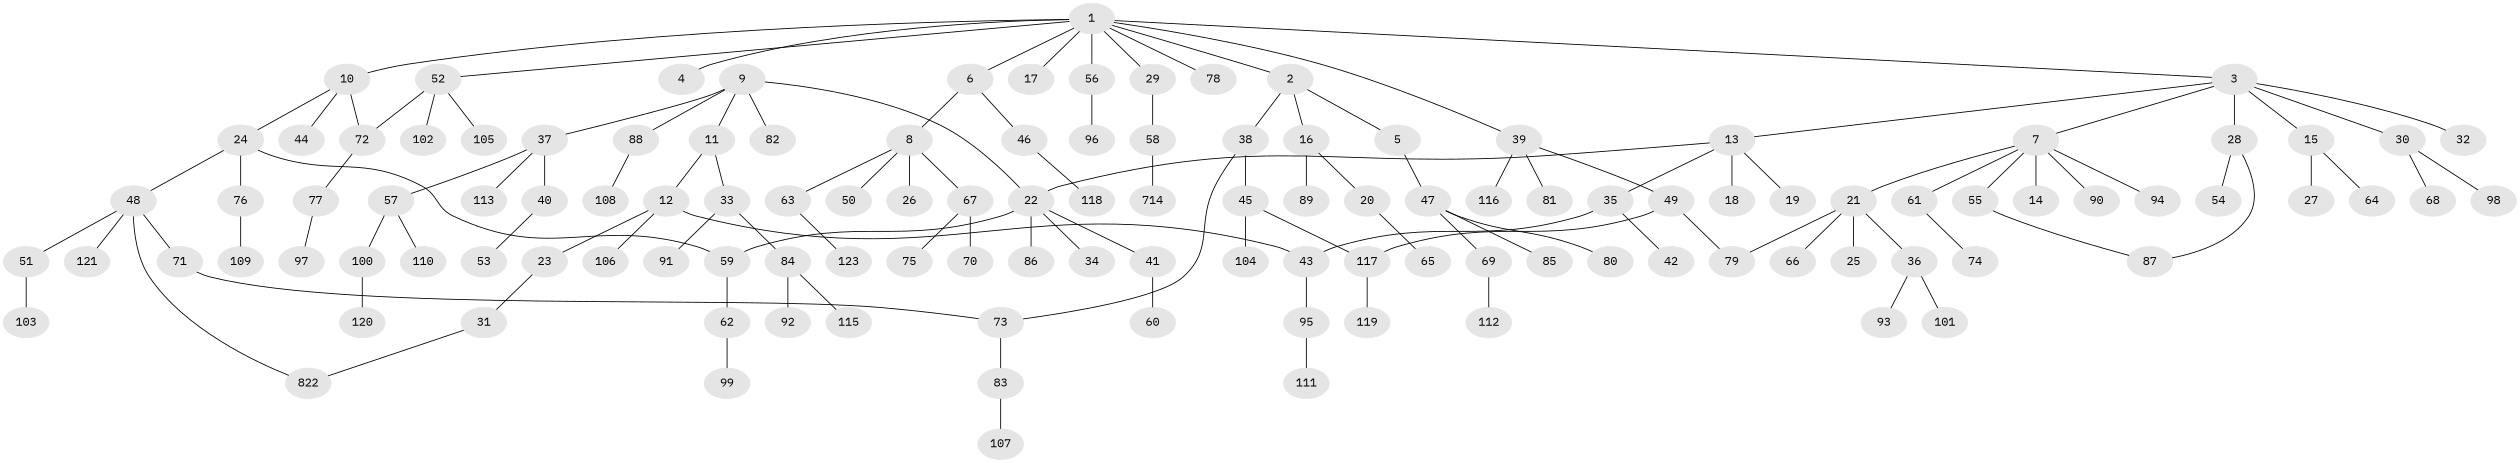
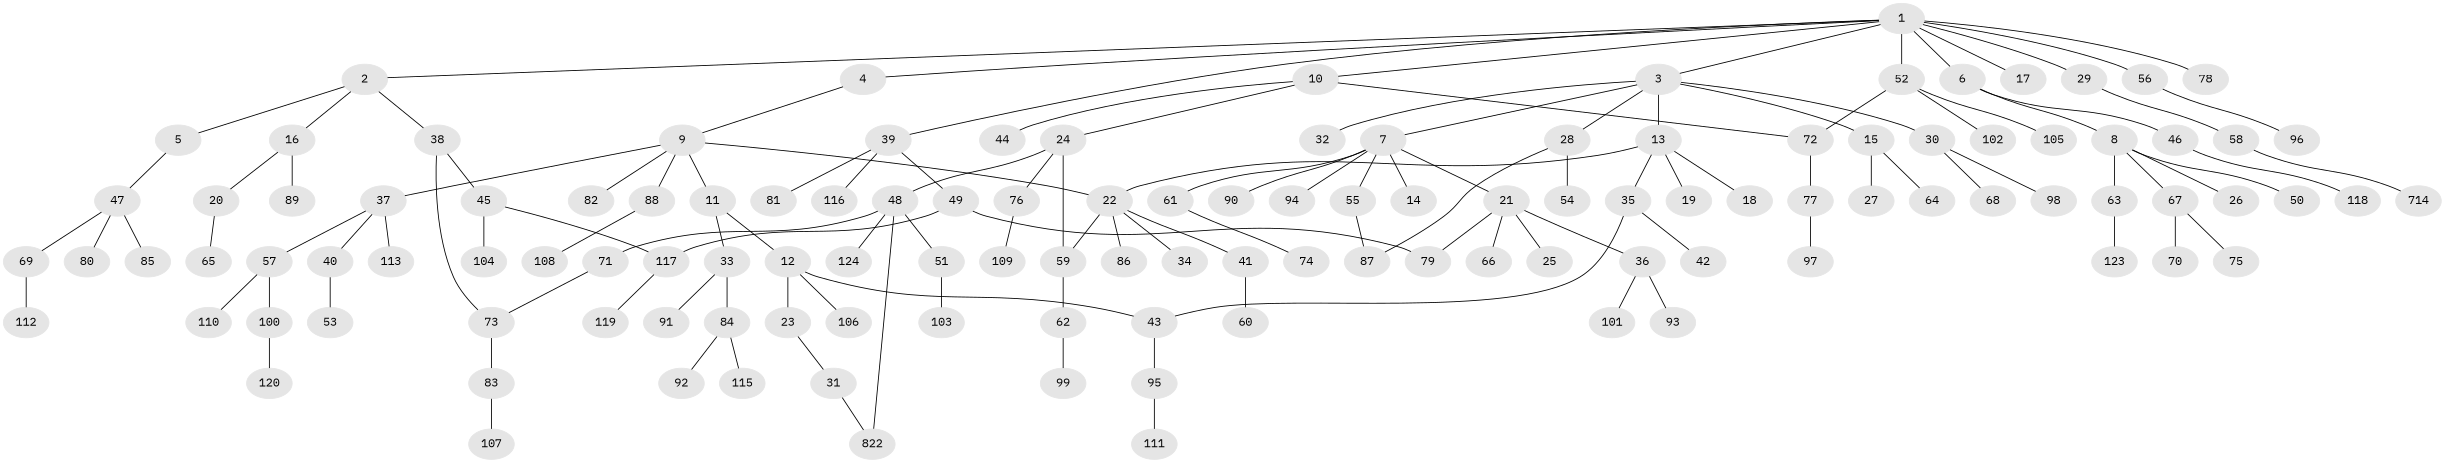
edge "4" -- "9": added
node "121": label "121" -> "124"
